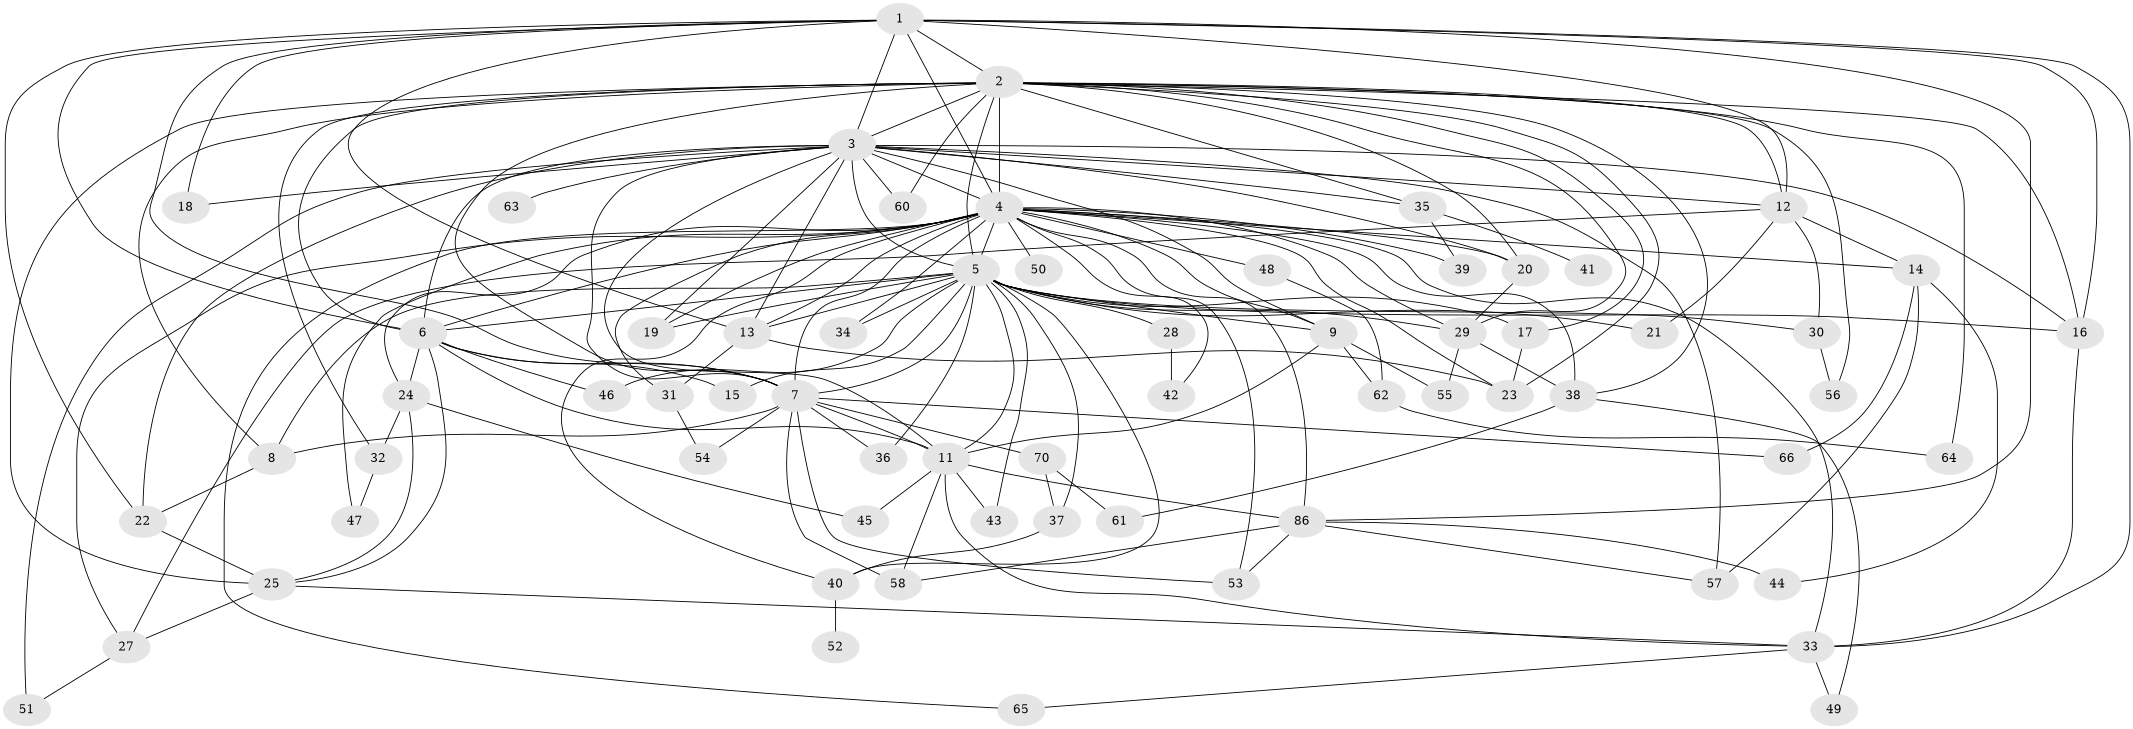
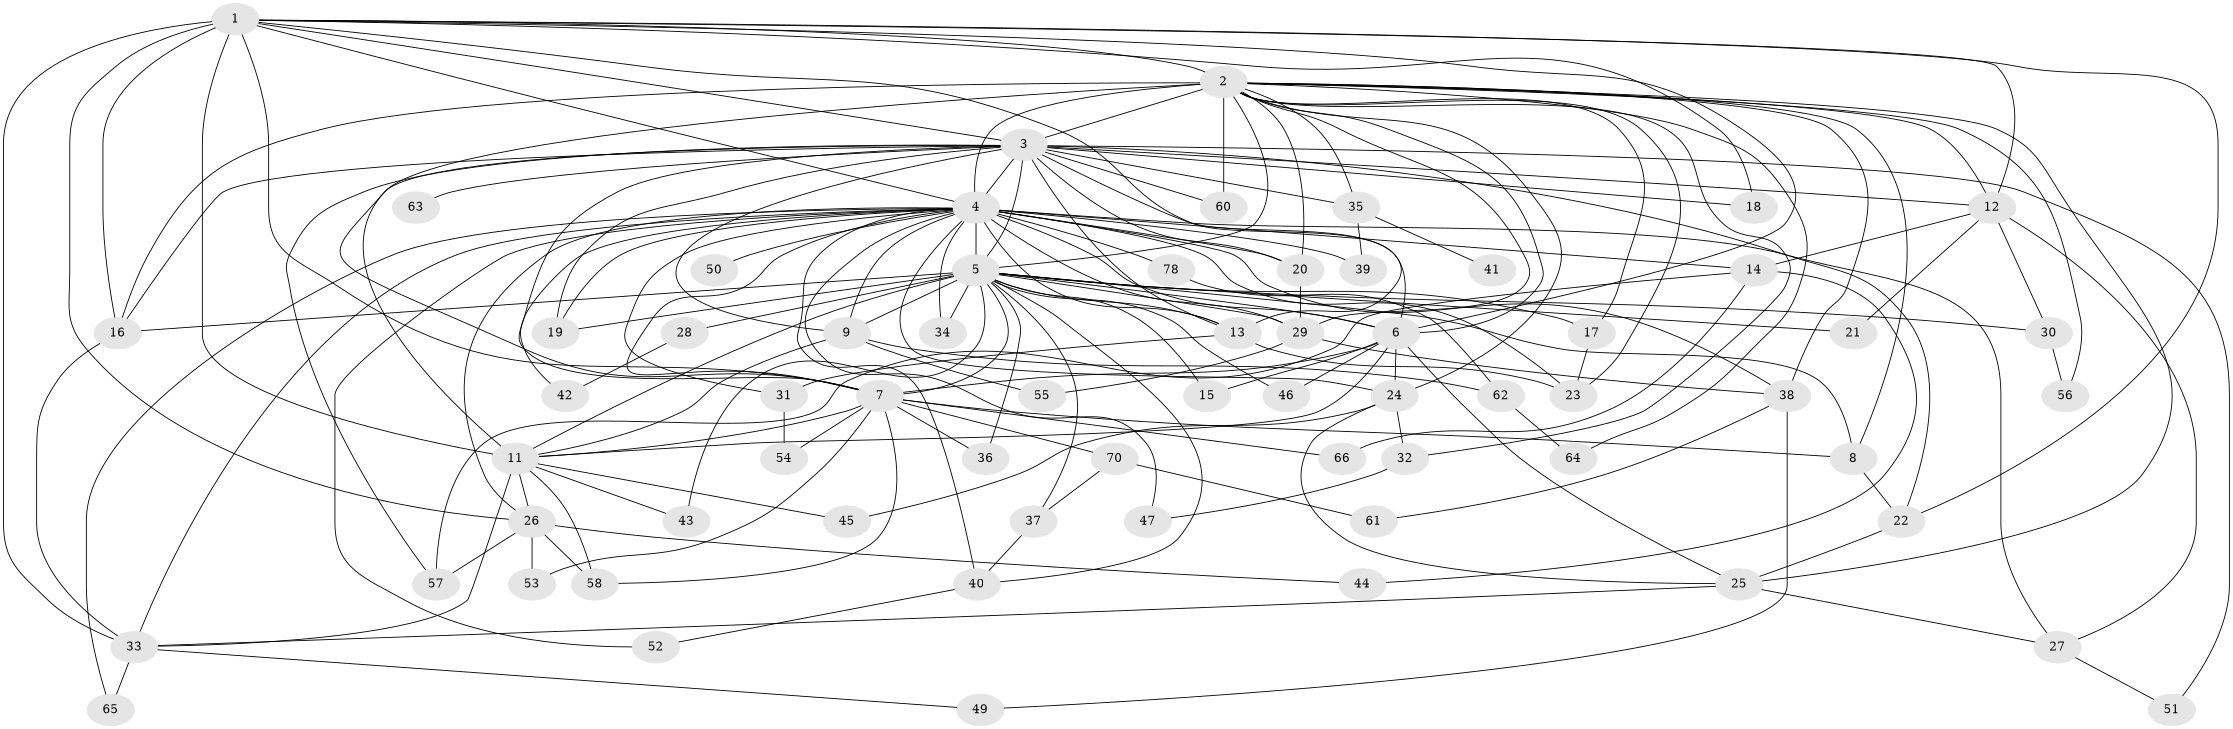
edge "2" -- "24": added
node "48": label "48" -> "78"
edge "4" -- "53": now "4" -- "52"
edge "1" -- "11": added
node "86": label "86" -> "26"
